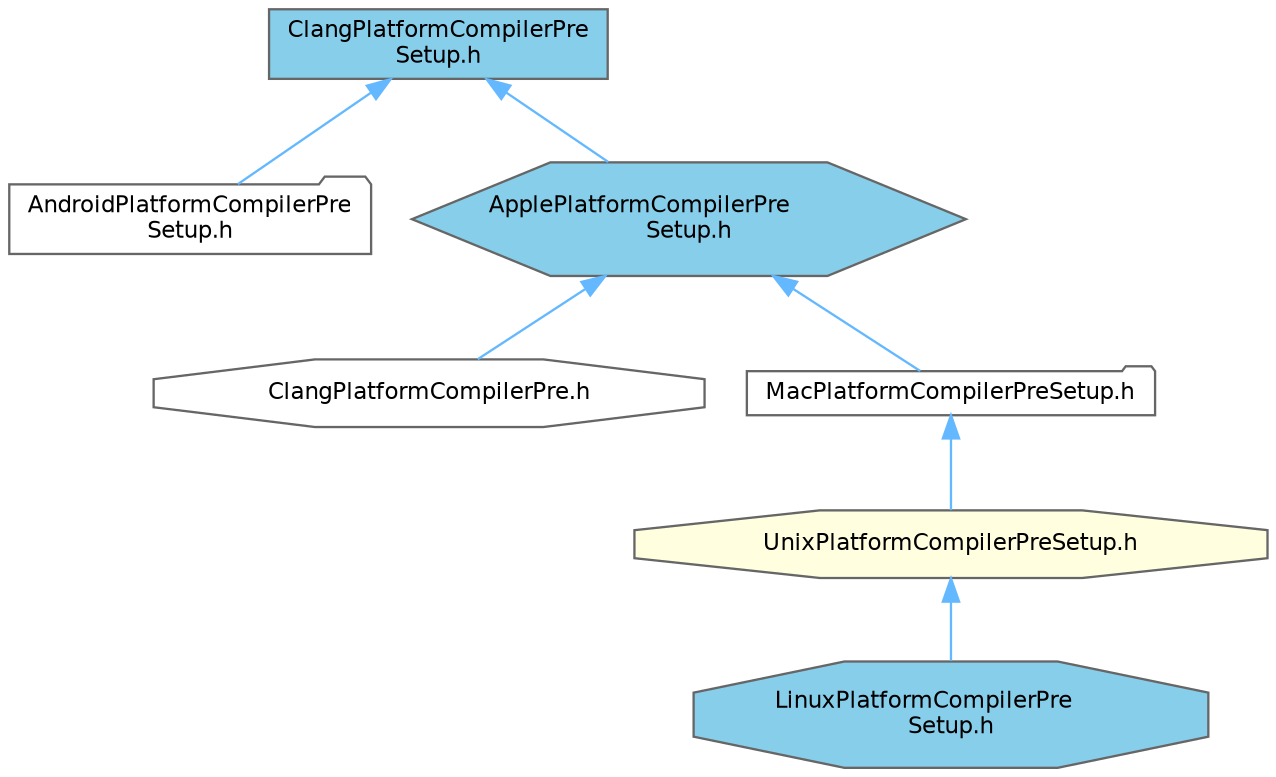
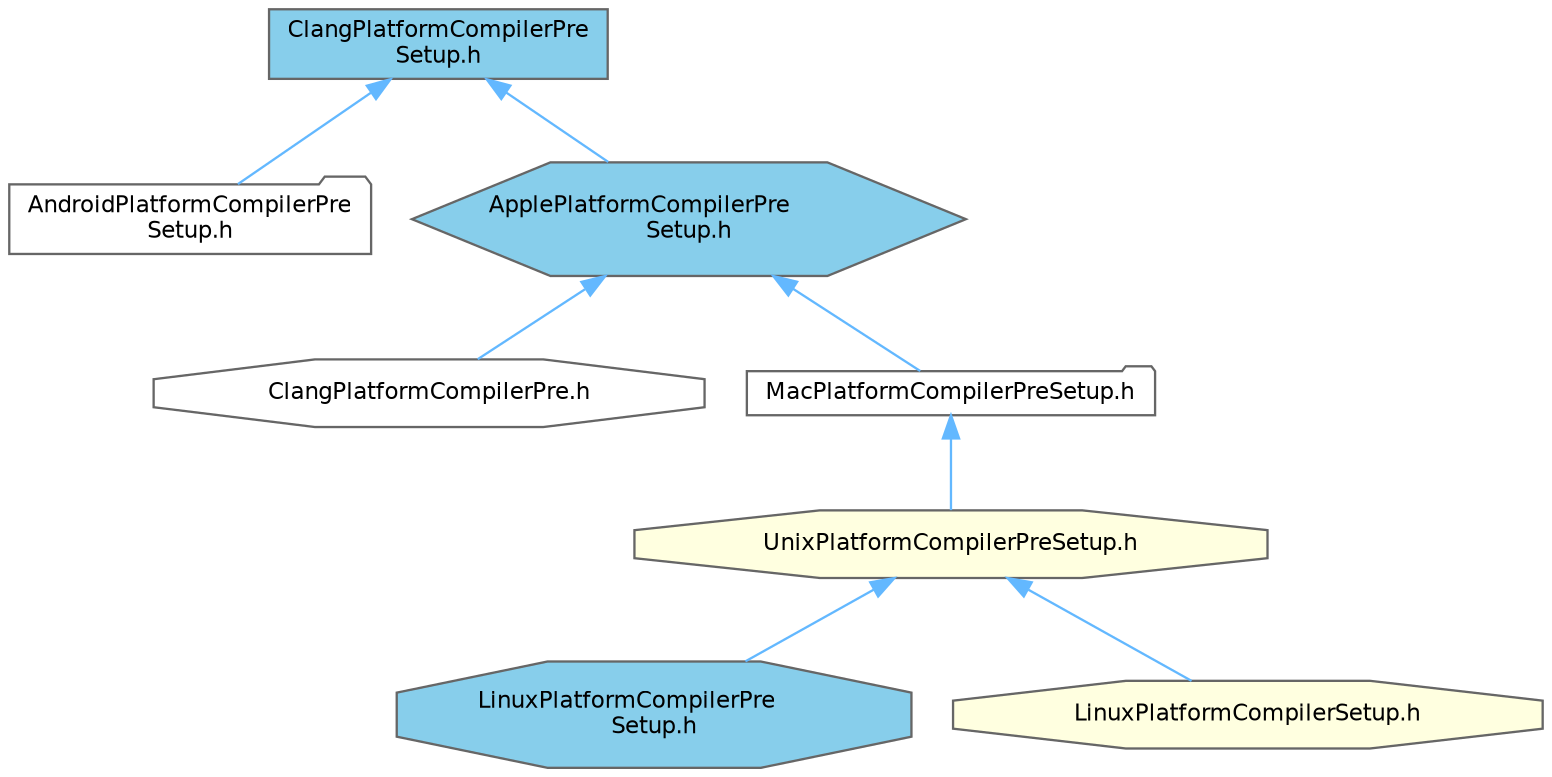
node "LinuxPlatformCompilerSetup.h": added
